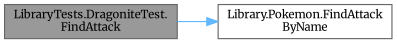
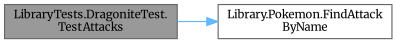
node "LibraryTests.DragoniteTest. FindAttack": label "LibraryTests.DragoniteTest. FindAttack" -> "LibraryTests.DragoniteTest. TestAttacks"
